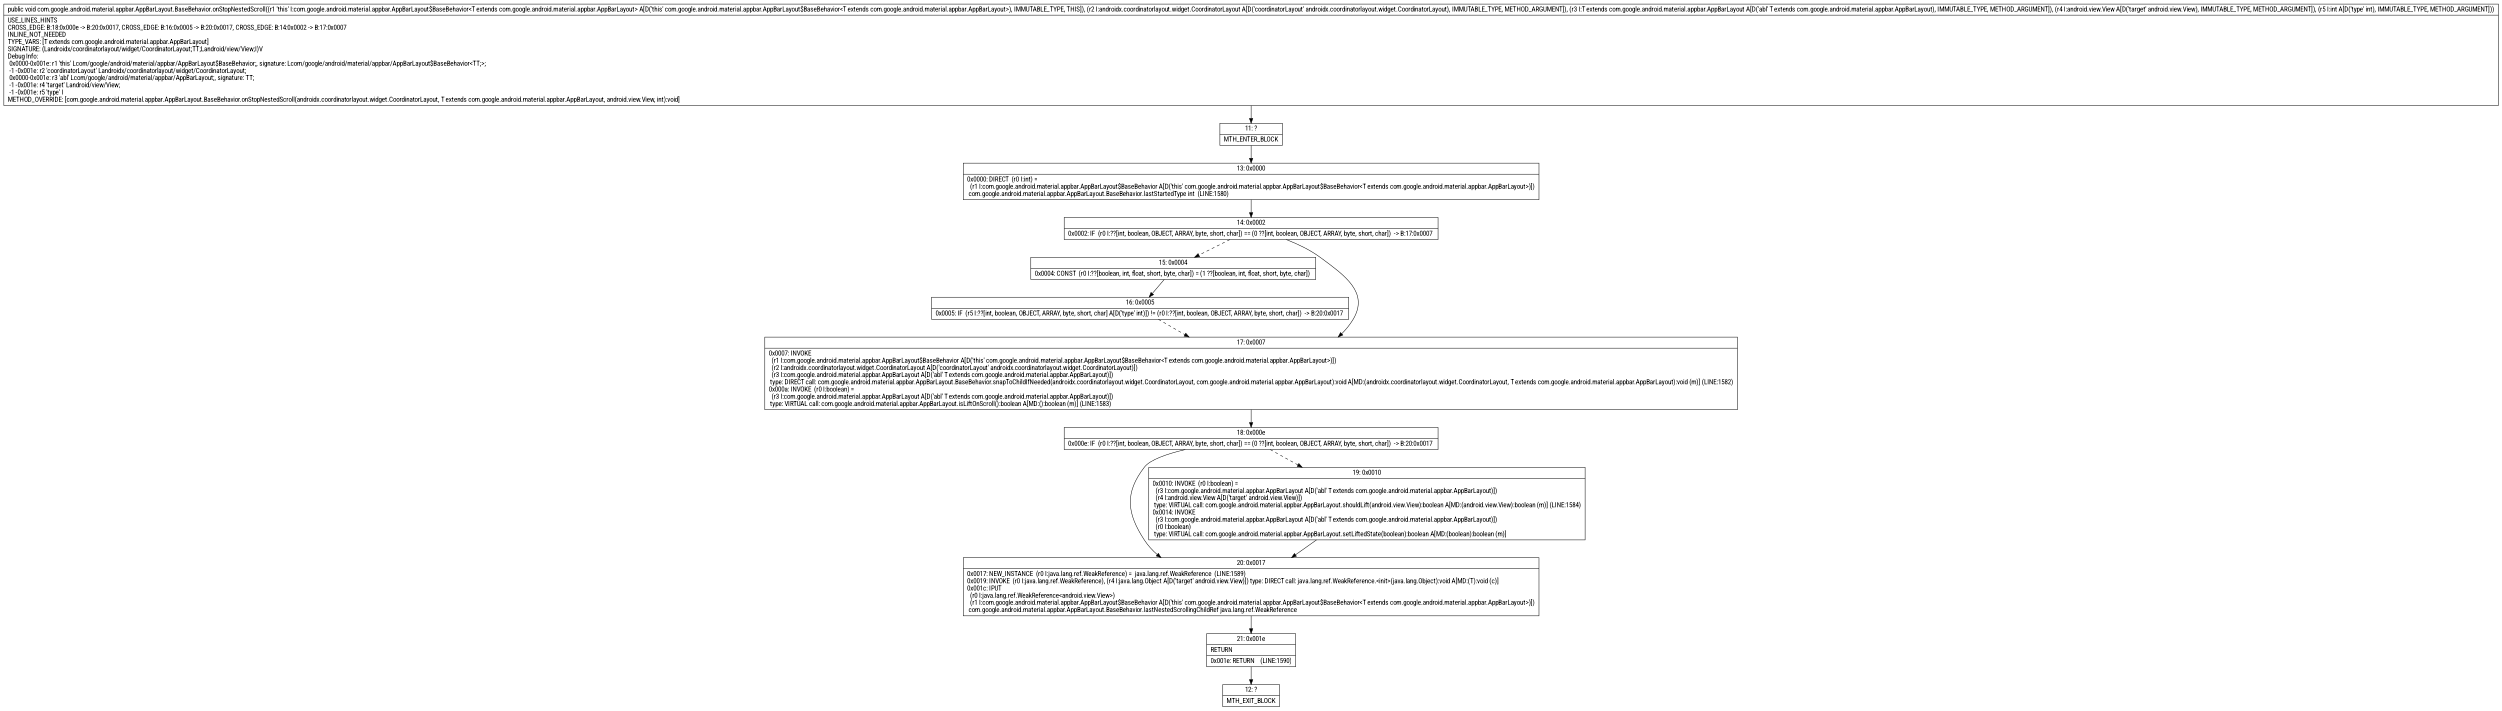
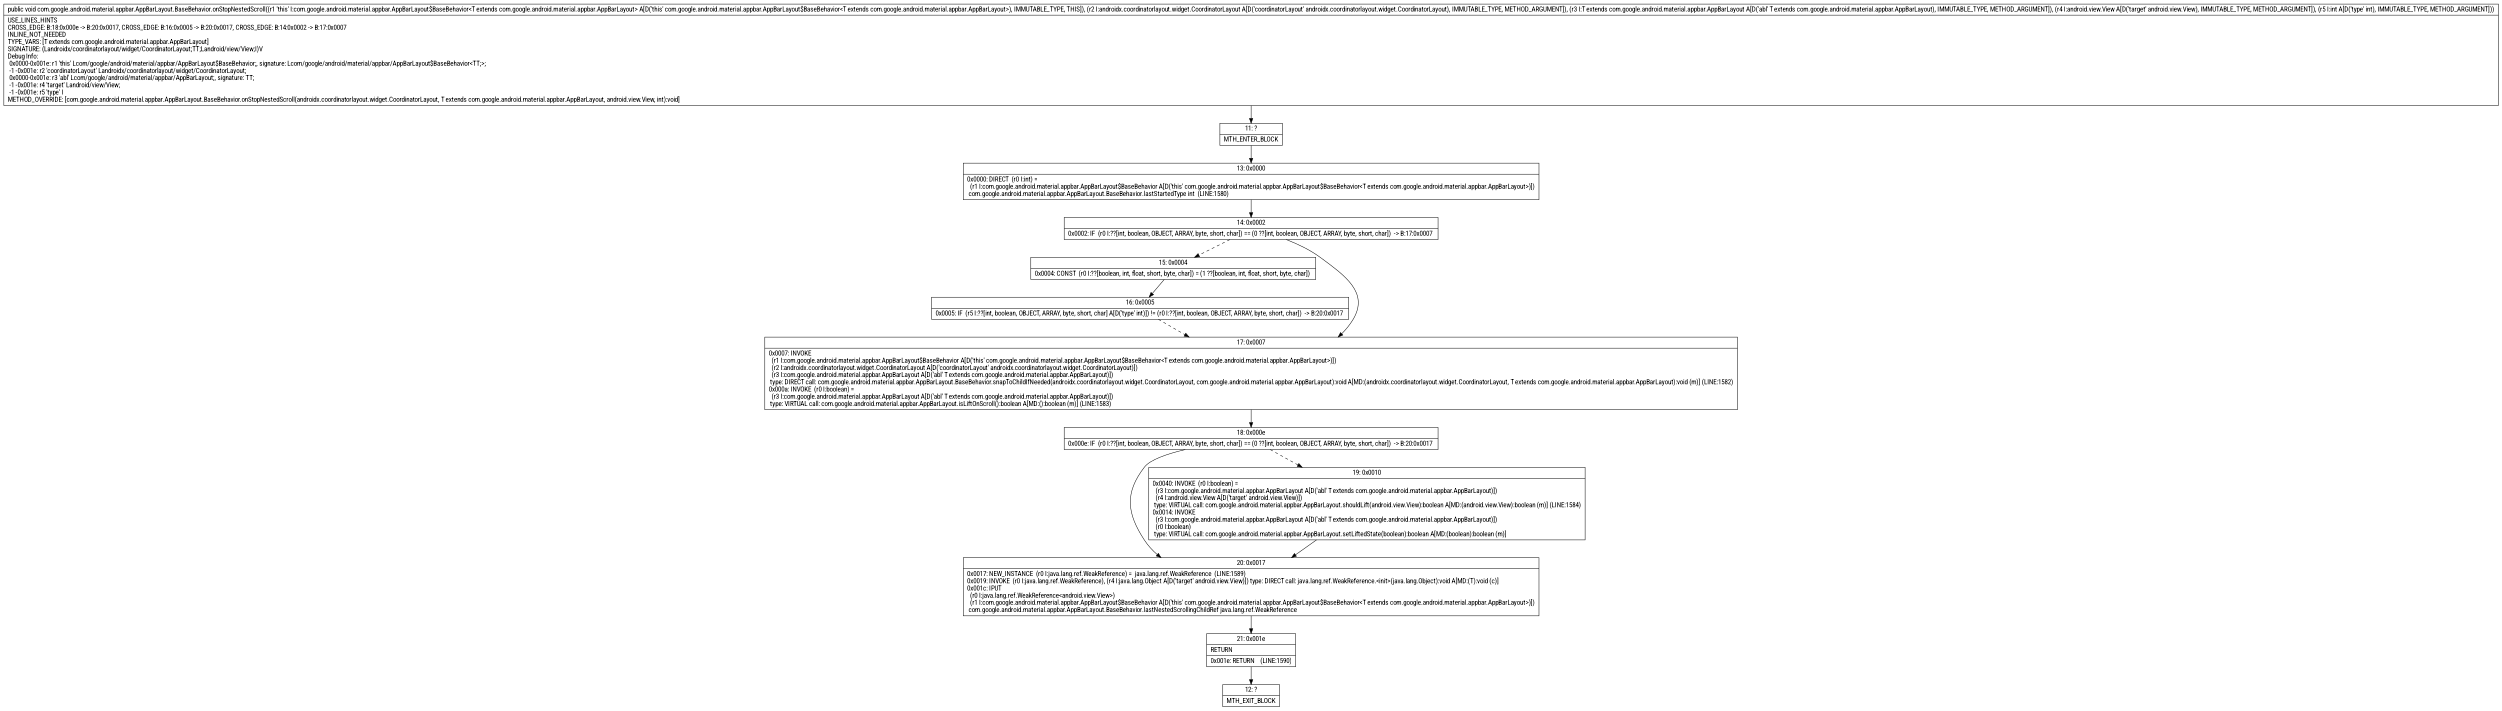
node "19: 0x0010": text "0x0010: INVOKE  (r0 I:boolean) =" -> "0x0040: INVOKE  (r0 I:boolean) ="
